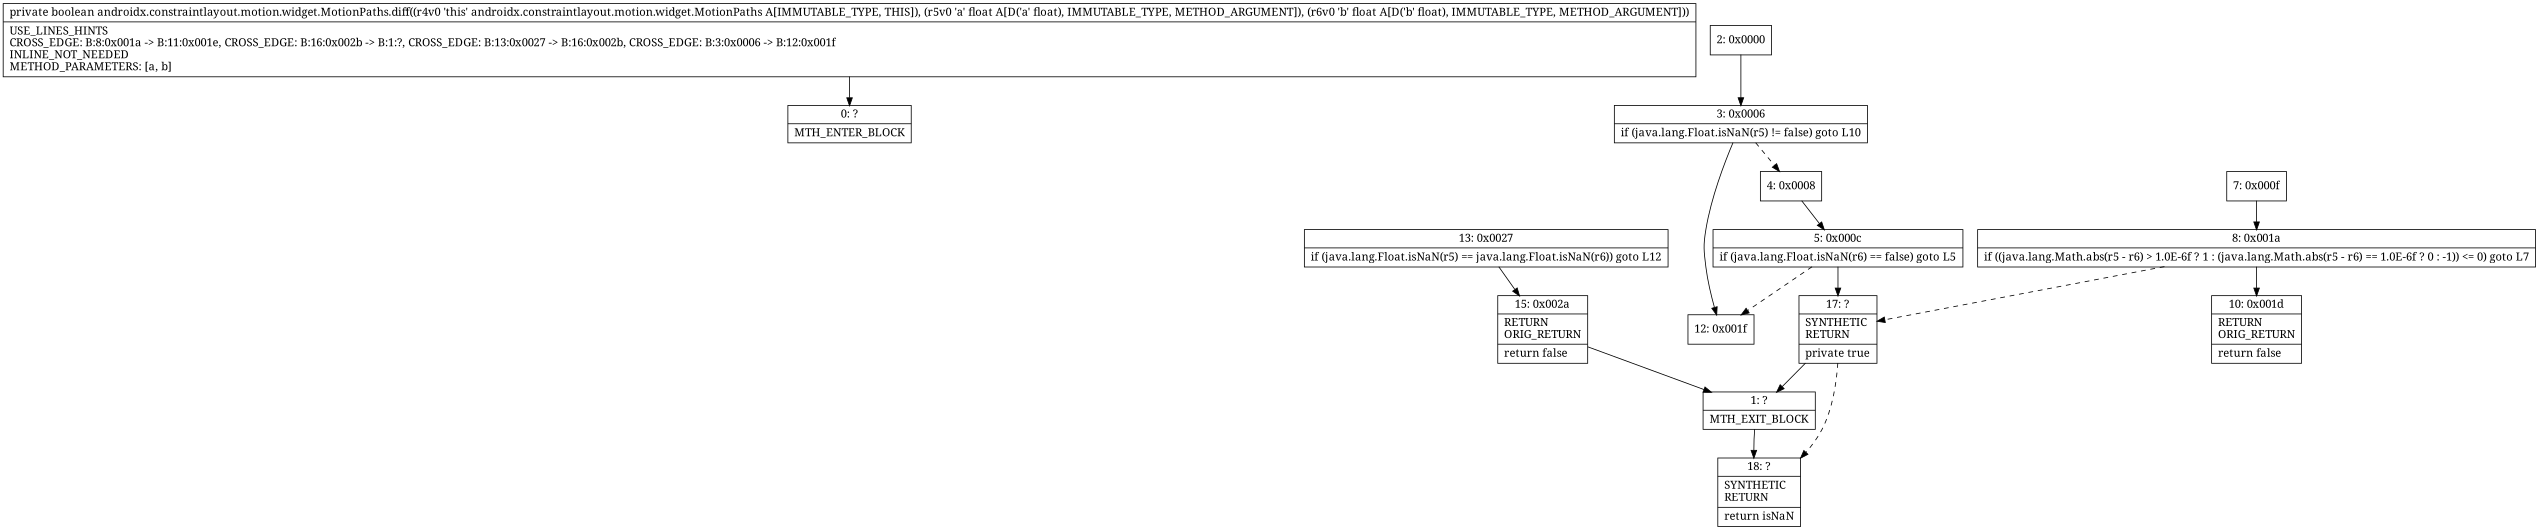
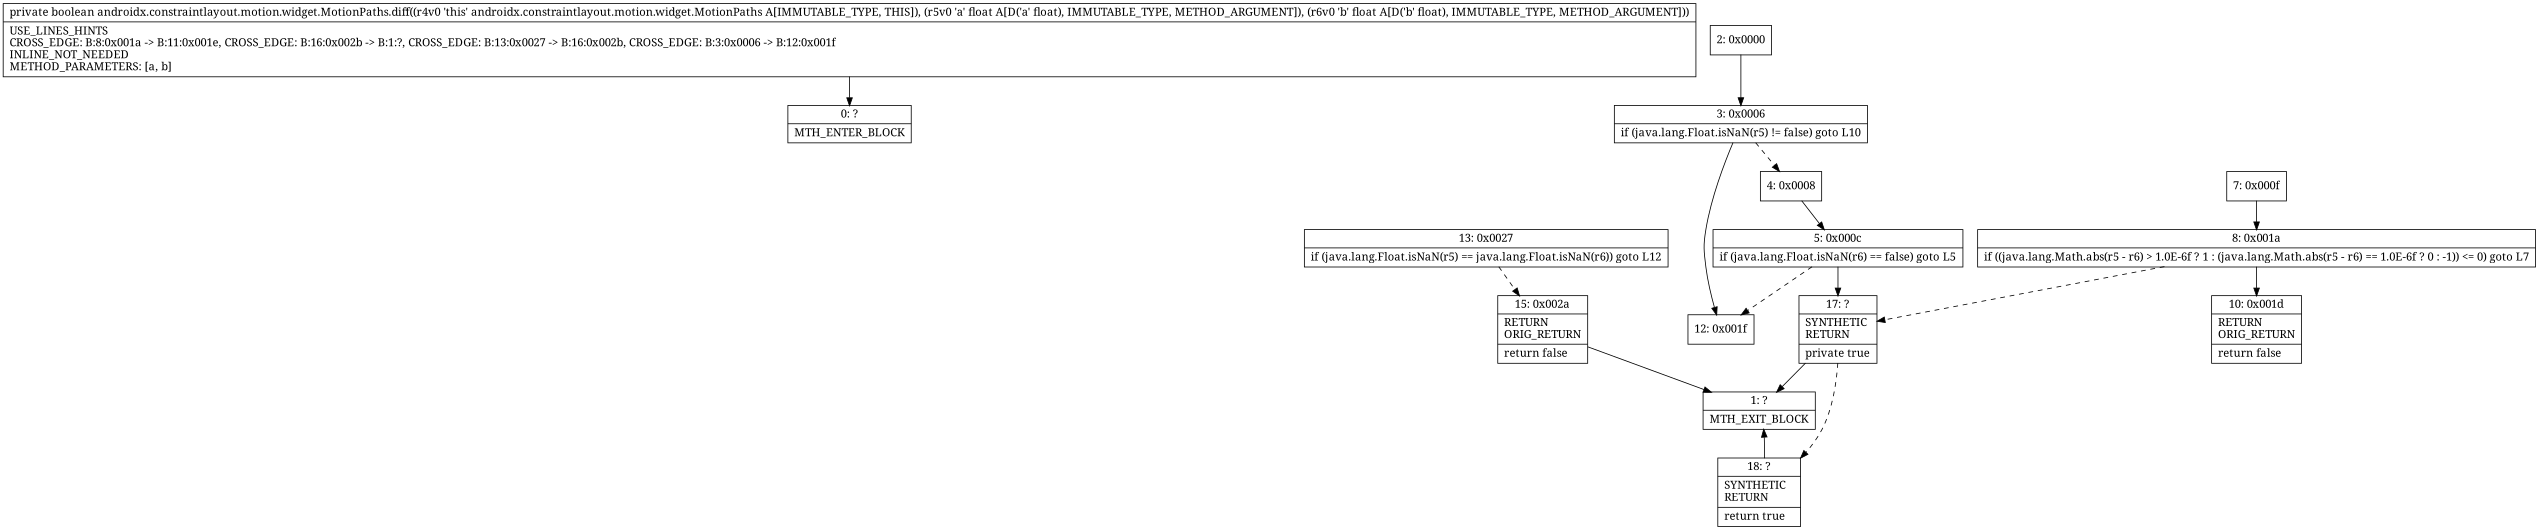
edge "13: 0x0027" -> "15: 0x002a": style solid -> dashed
edge "1: ?" -> "18: ?": reversed
node "18: ?": text "return isNaN" -> "return true"
